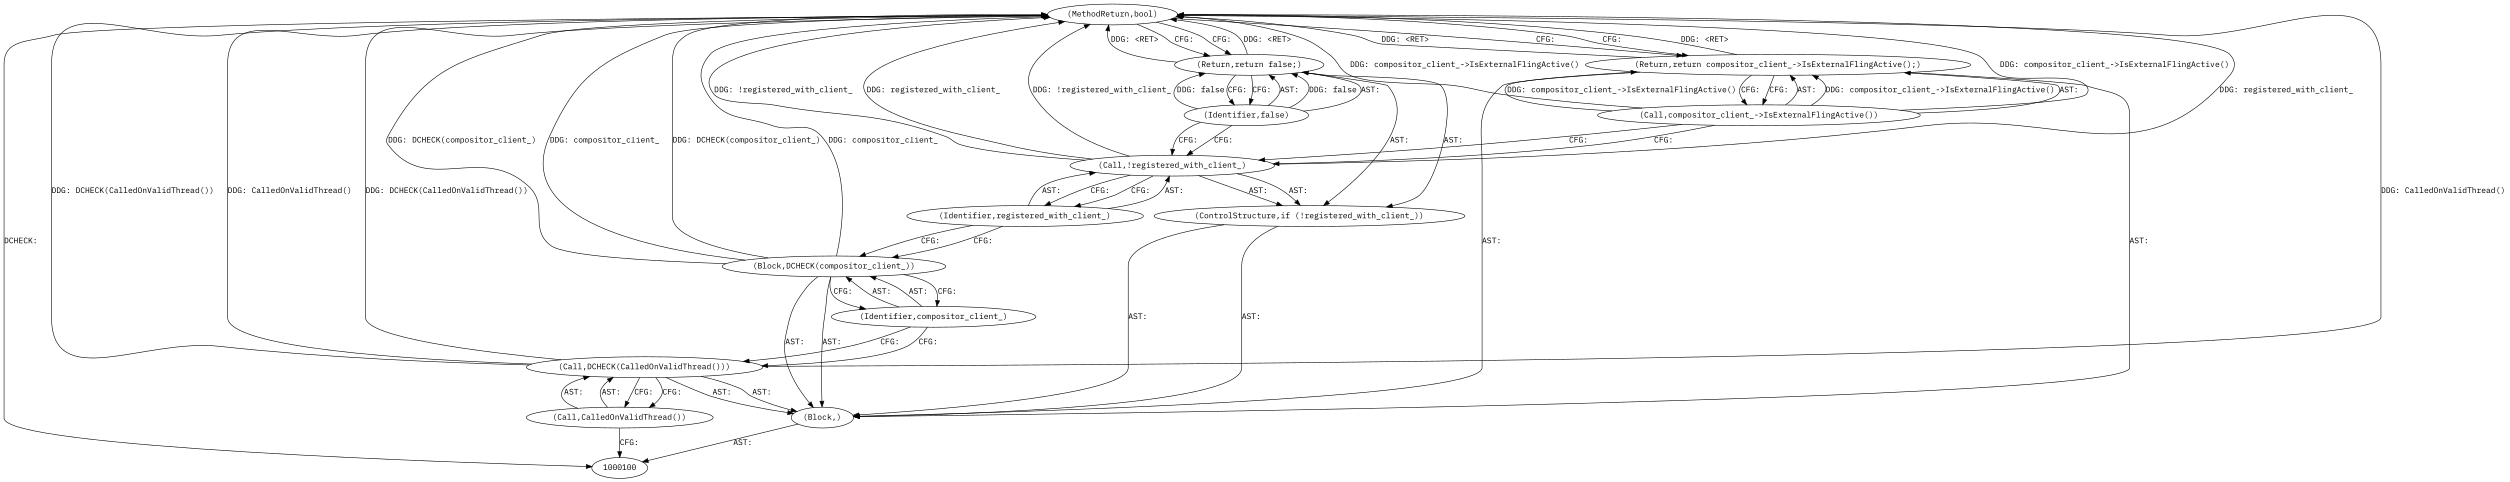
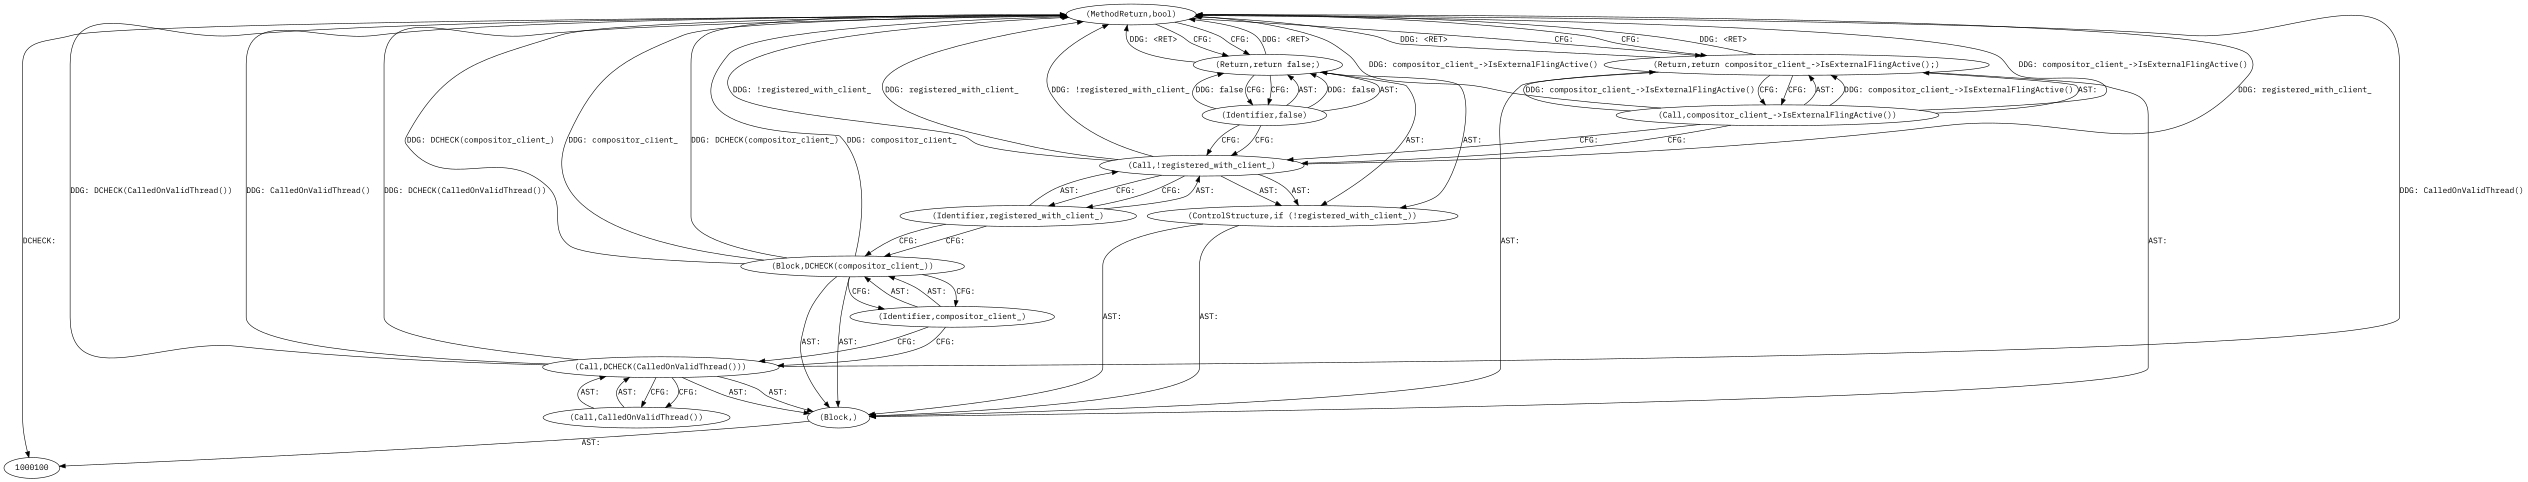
edge "(Call,CalledOnValidThread())" -> "1000100": removed, label "CFG:"
